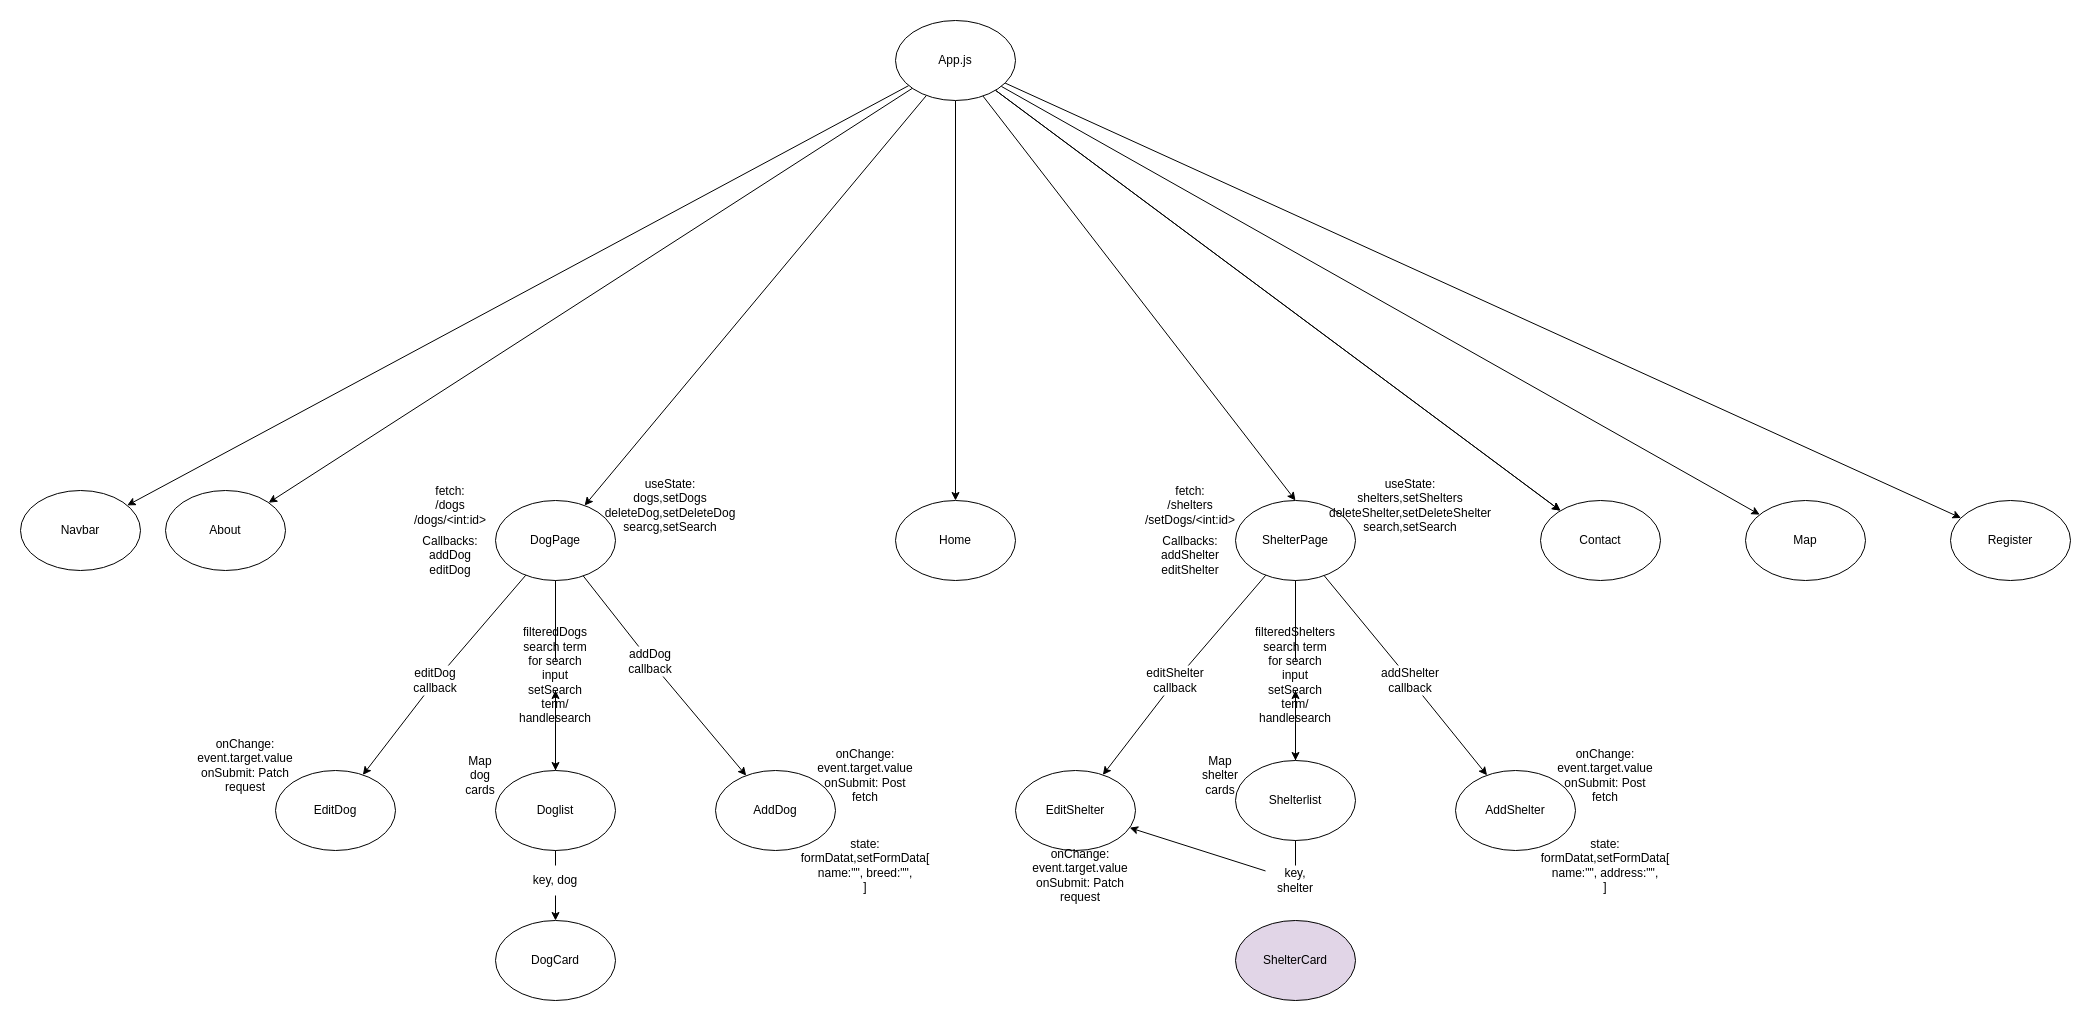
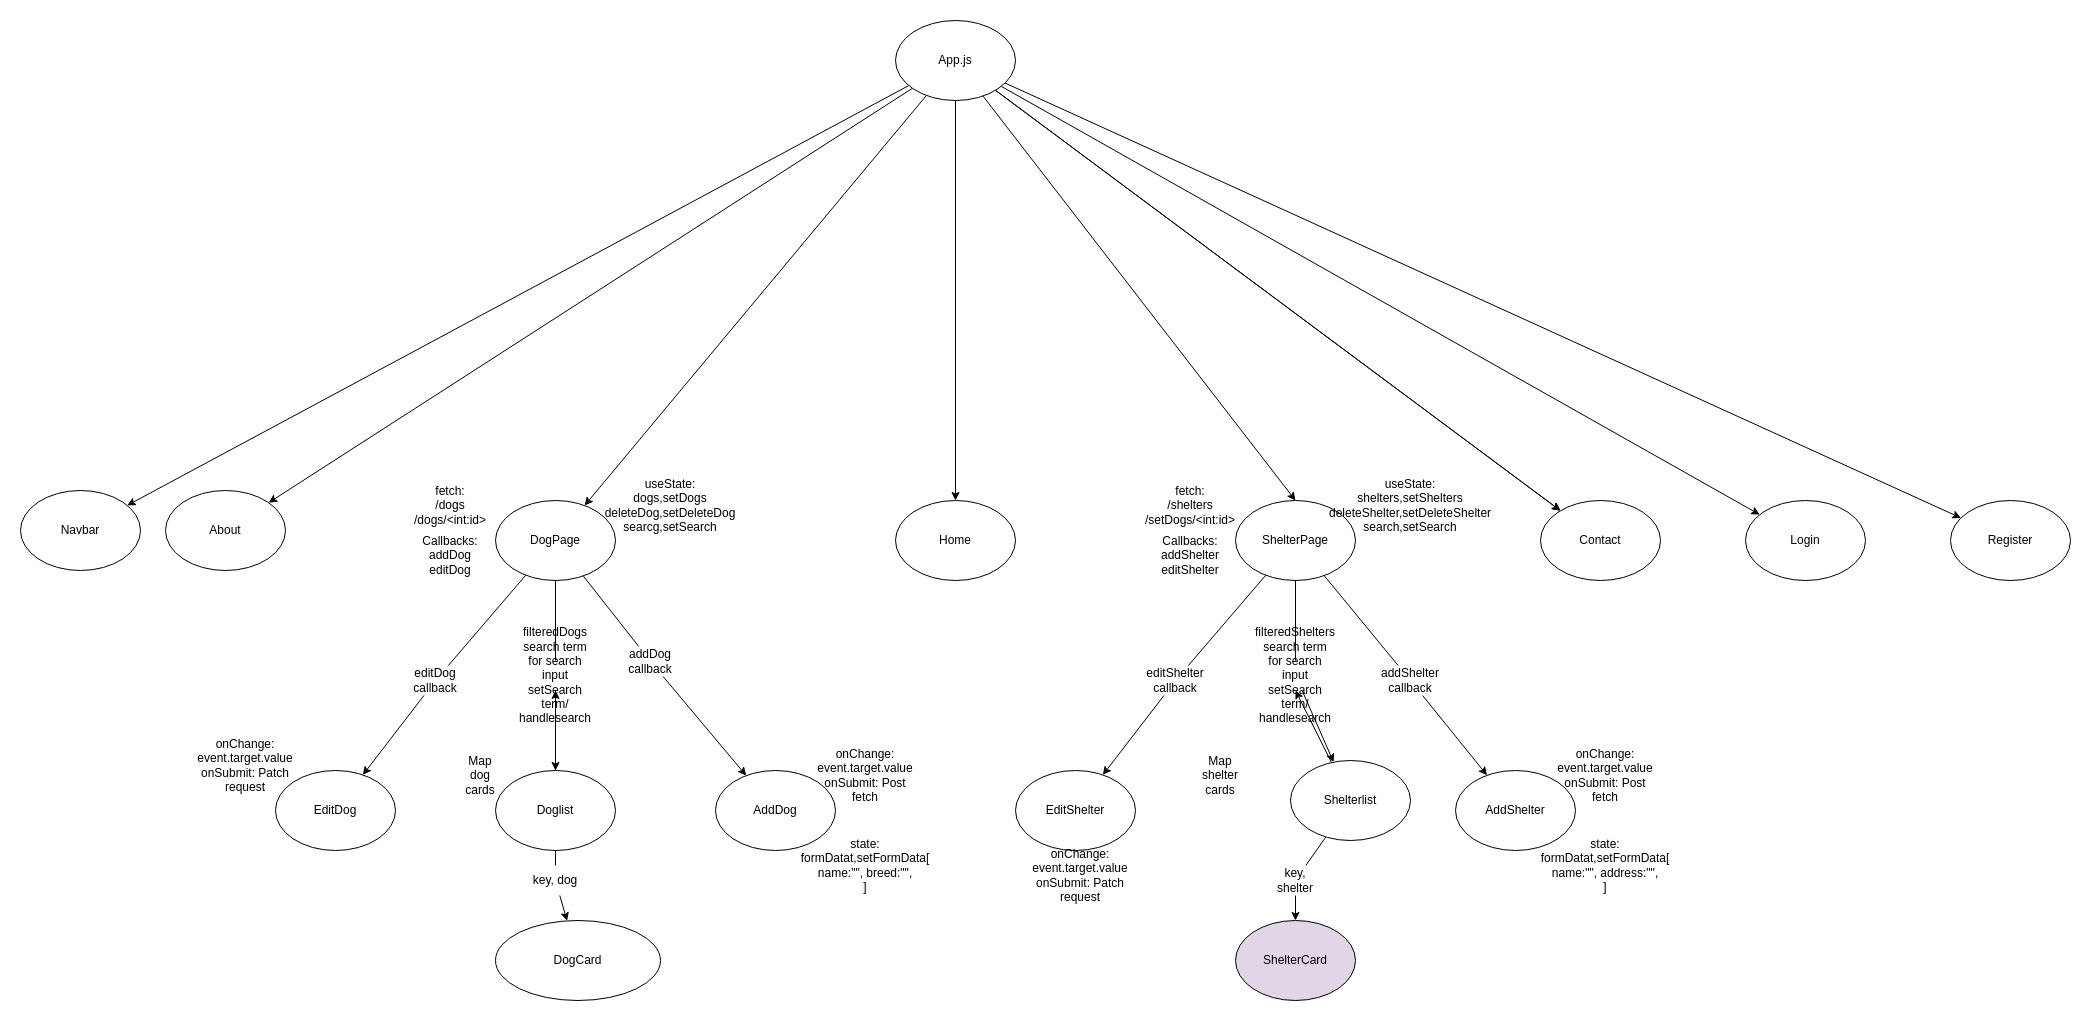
node "Map": label "Map" -> "Login"
node "Shelterlist": moved (1296, 801) -> (1351, 801)
edge "key, shelter" -> "EditShelter": now "key, shelter" -> "ShelterCard"
node "DogCard": size 120x80 -> 165x80
